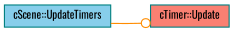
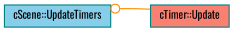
edge "cScene::UpdateTimers" -> "cTimer::Update": reversed
